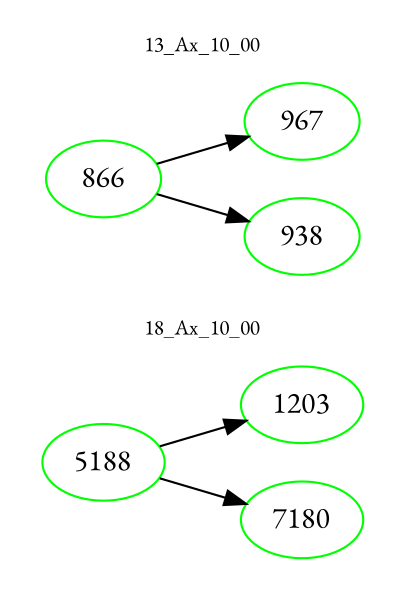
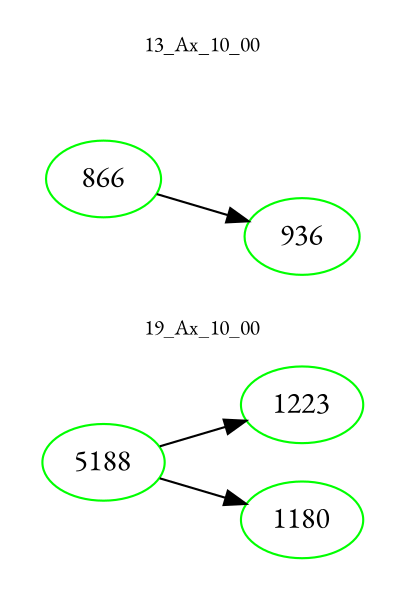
node "967": removed
node "938": label "938" -> "936"
cluster "18_Ax_10_00": label "18_Ax_10_00" -> "19_Ax_10_00"
node "1203": label "1203" -> "1223"
node "7180": label "7180" -> "1180"
